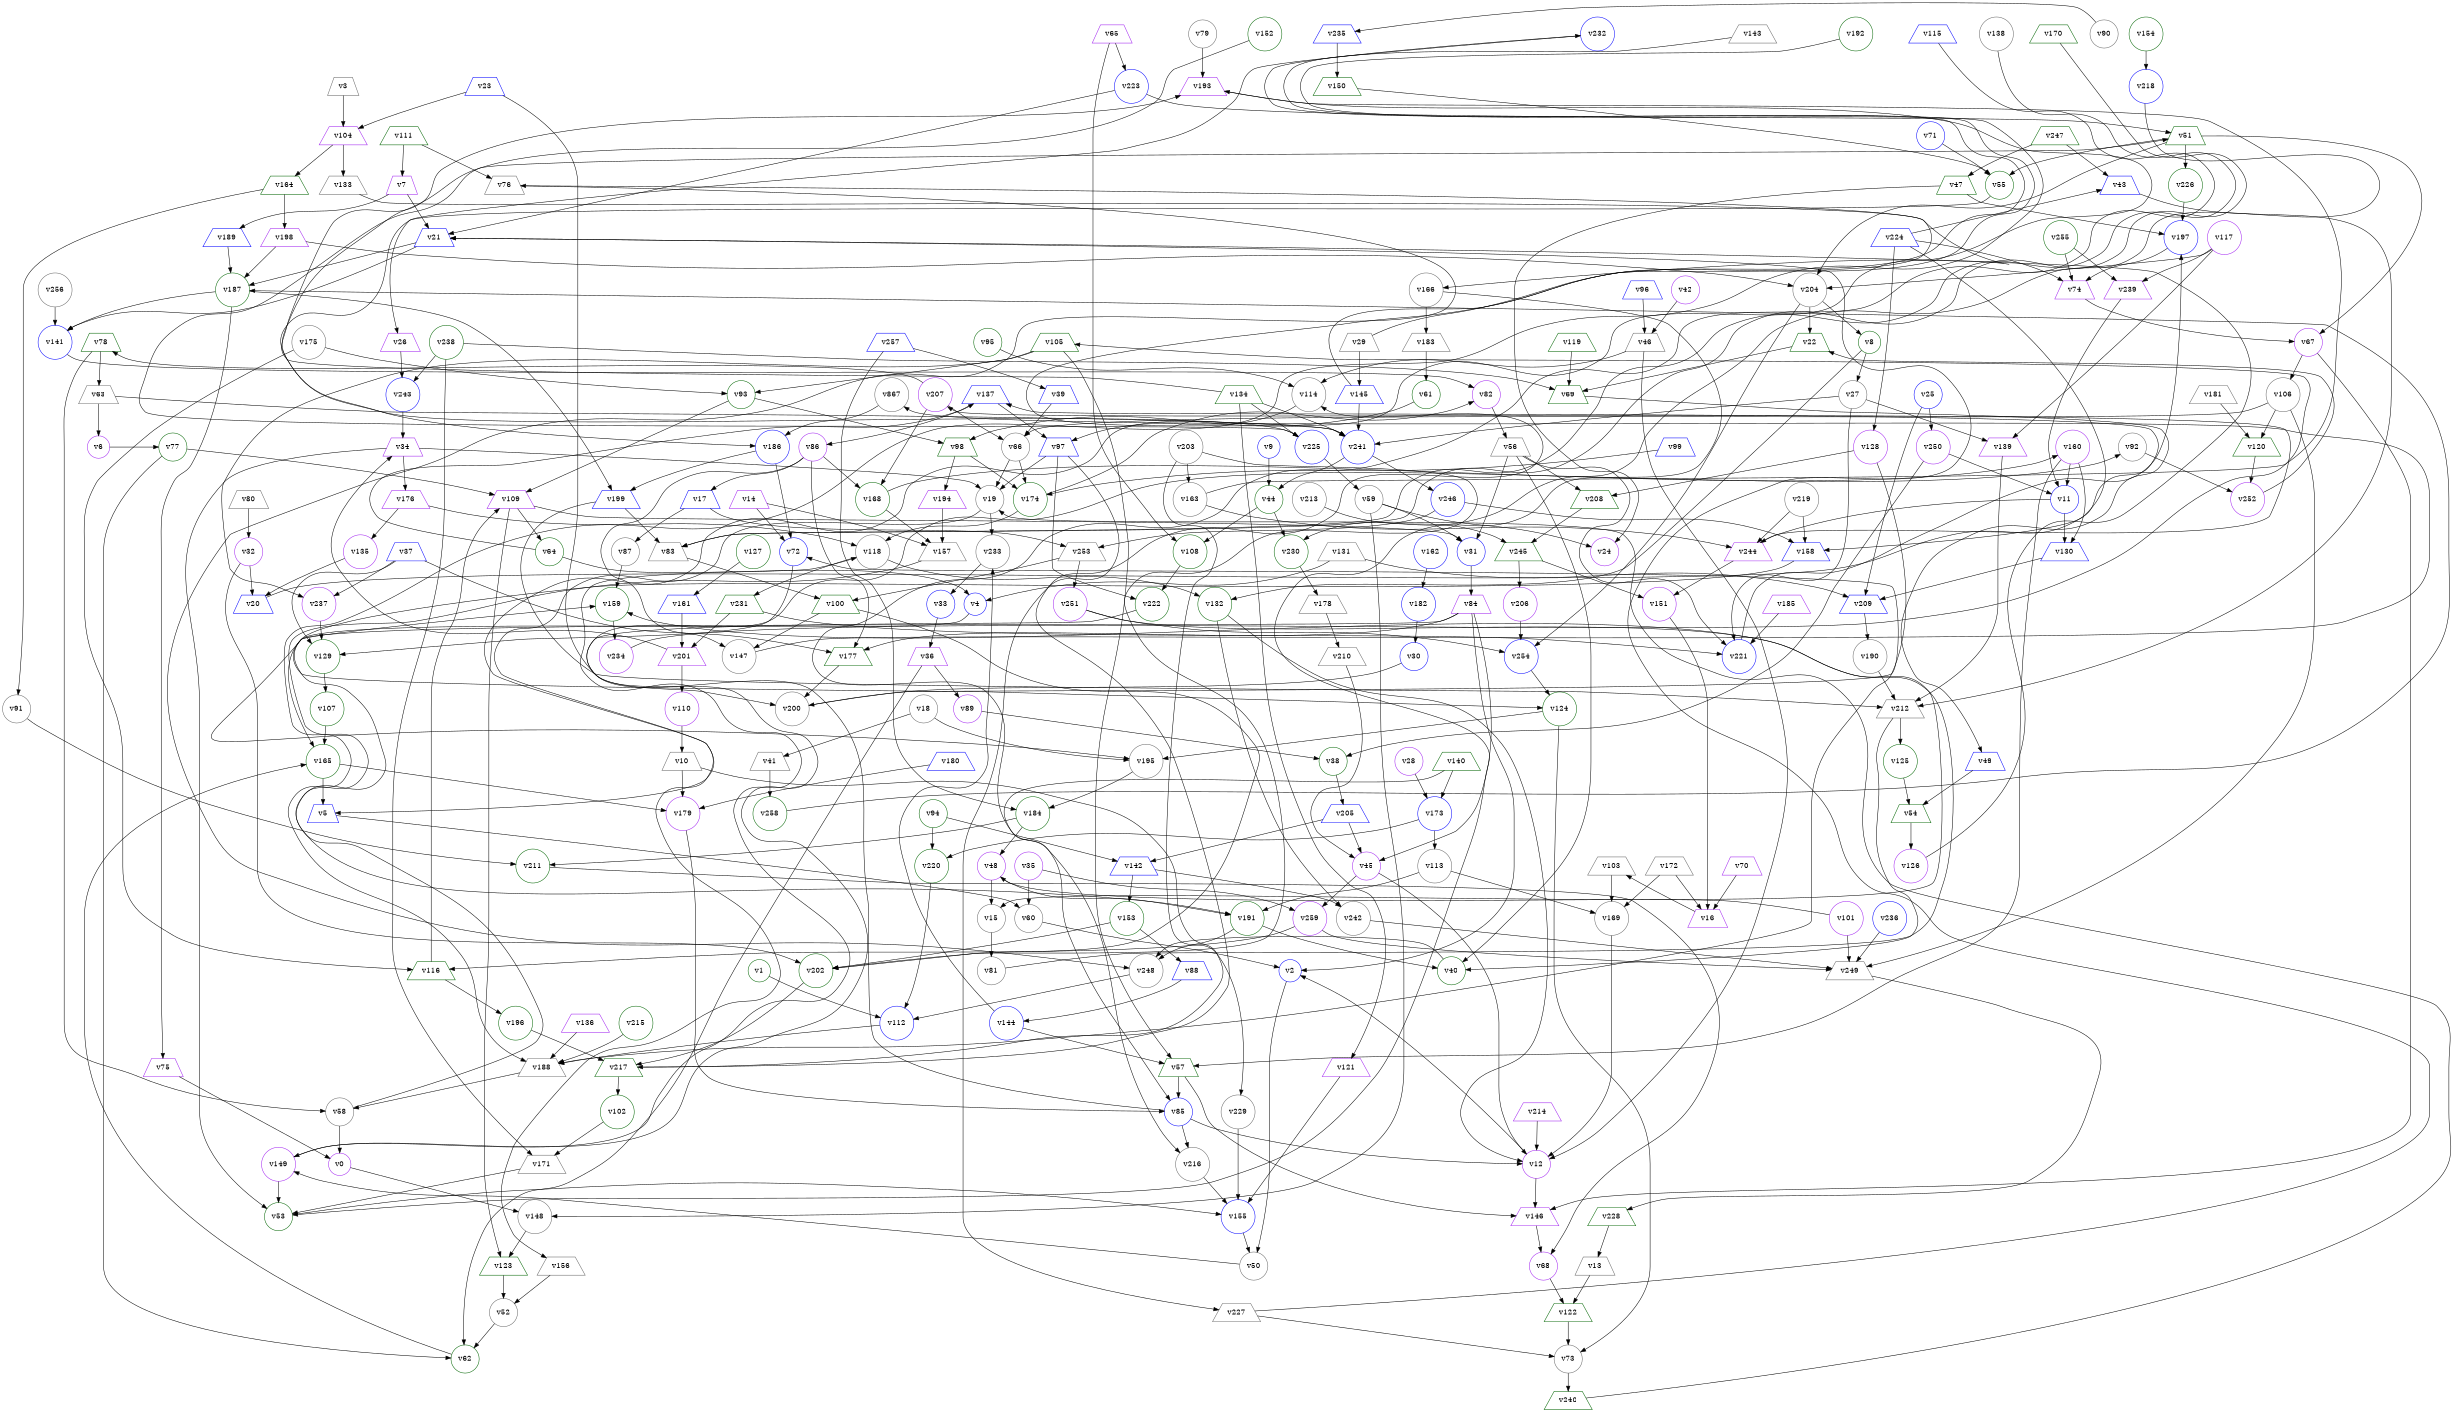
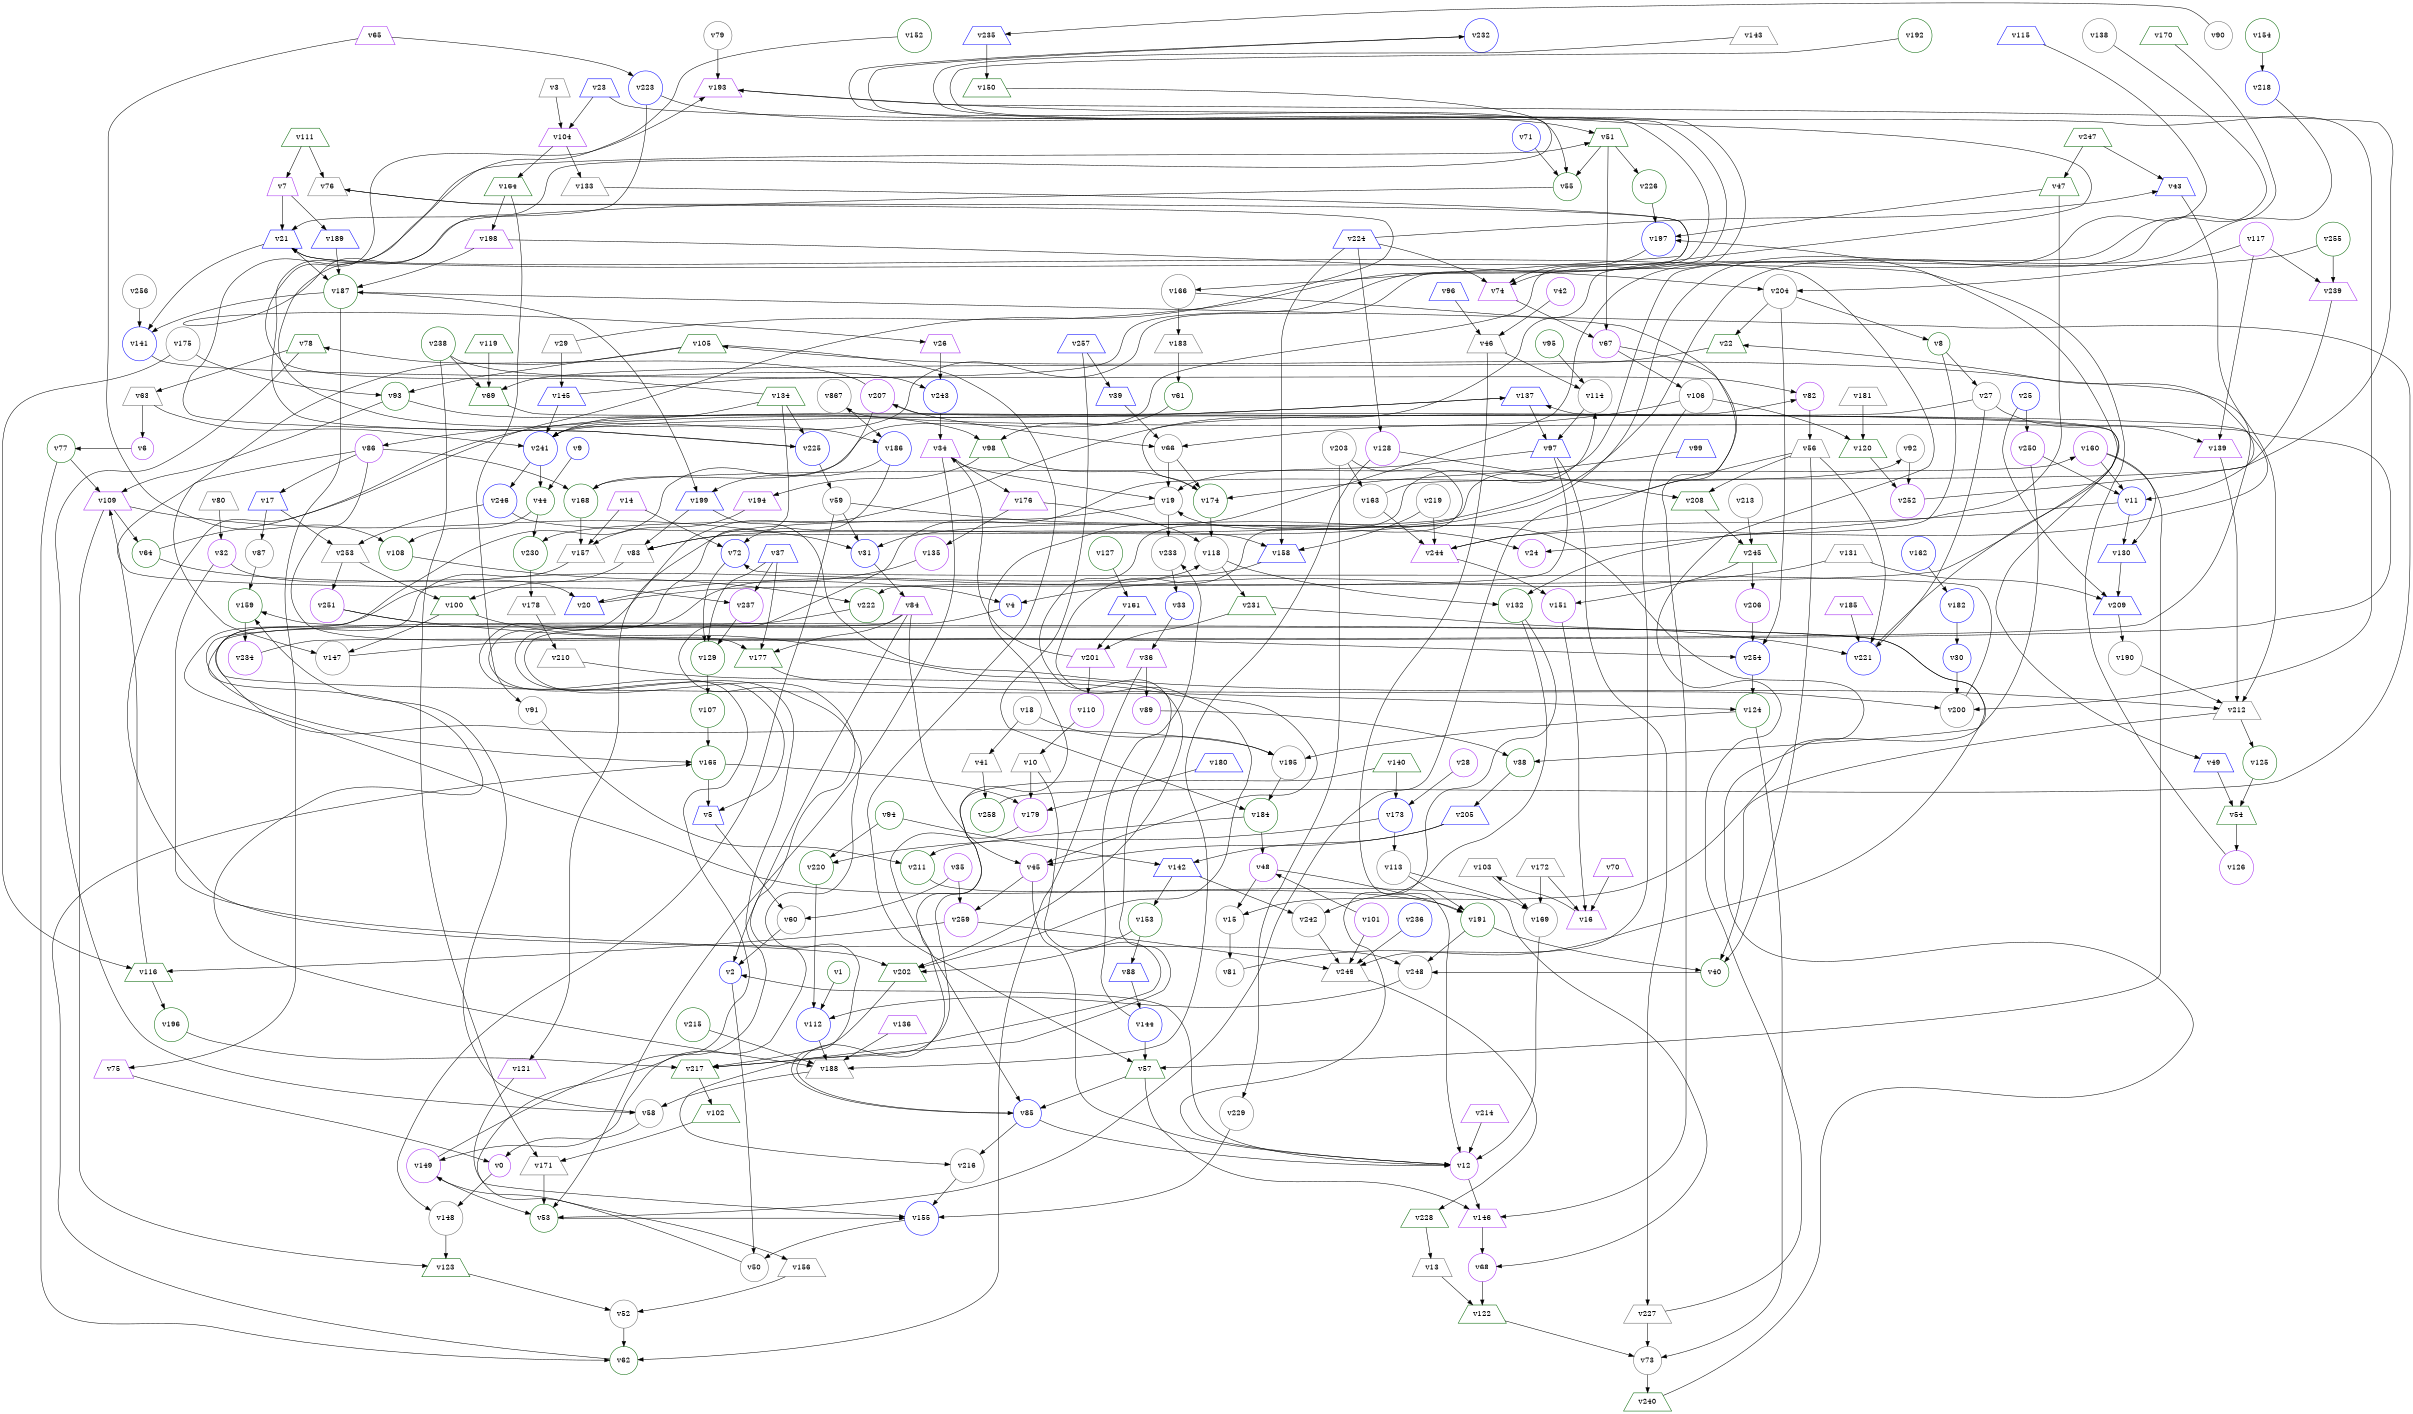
edge "v51" -> "v204": removed
node "v202": shape circle -> trapezium
node "v102": shape circle -> trapezium
